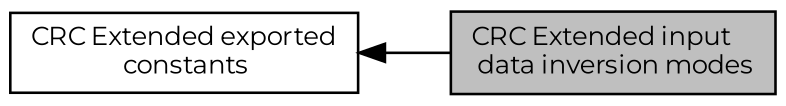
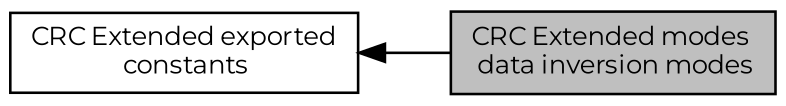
node "CRC Extended input data inversion modes": label "CRC Extended input data inversion modes" -> "CRC Extended modes data inversion modes"
